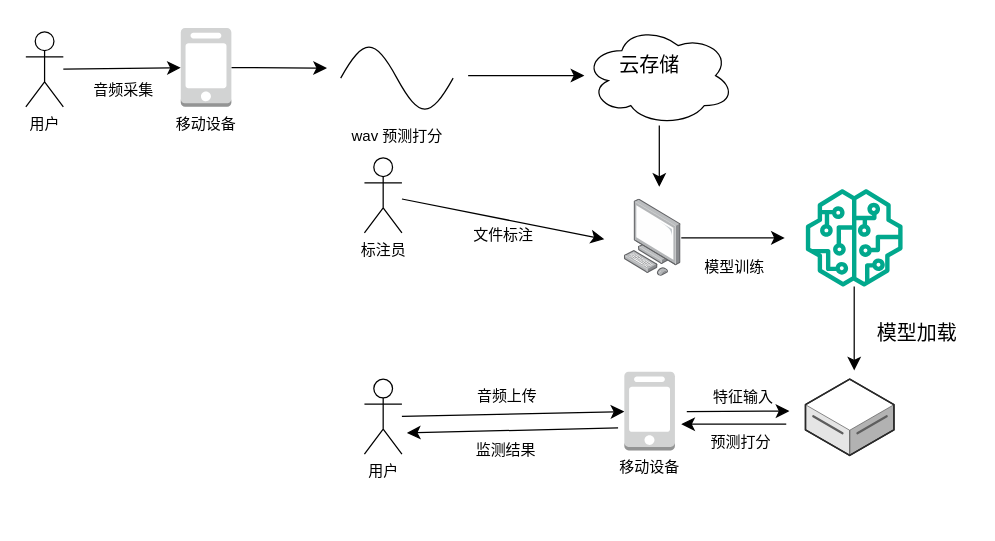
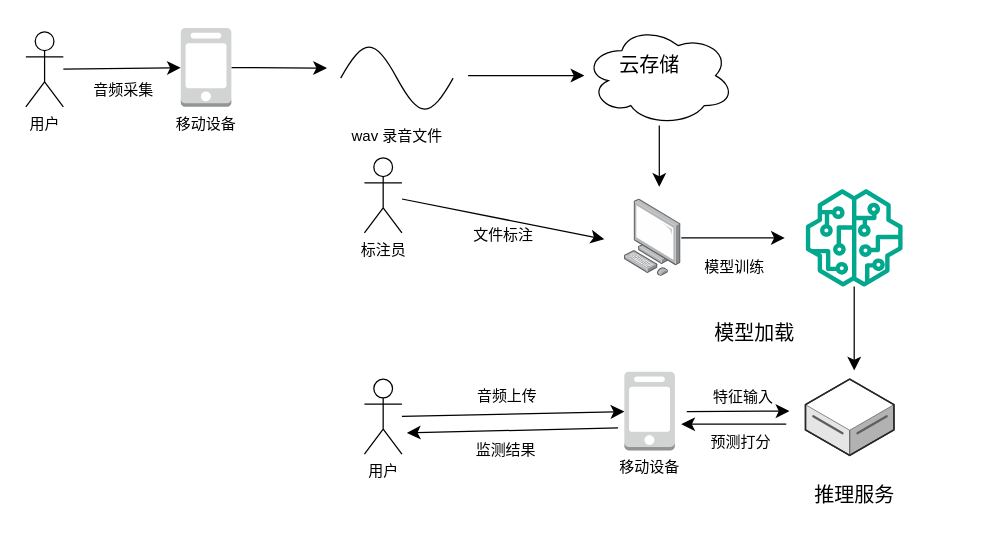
node "wav 预测打分": label "wav 预测打分" -> "wav 录音文件"
node "模型加载": moved (917, 333) -> (754, 333)
node "推理服务": added
